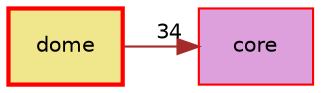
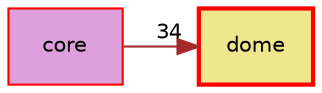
edge "dome" -> "core": reversed
